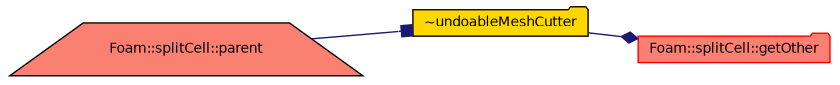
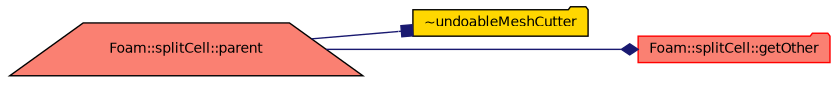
edge "~undoableMeshCutter" -> "Foam::splitCell::getOther": now "Foam::splitCell::parent" -> "Foam::splitCell::getOther"
